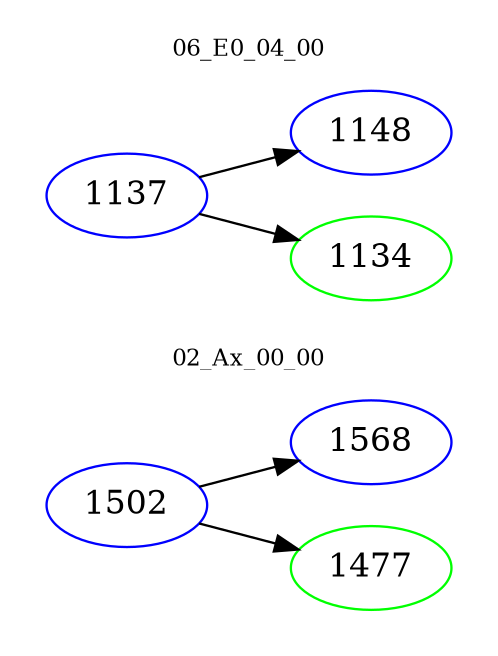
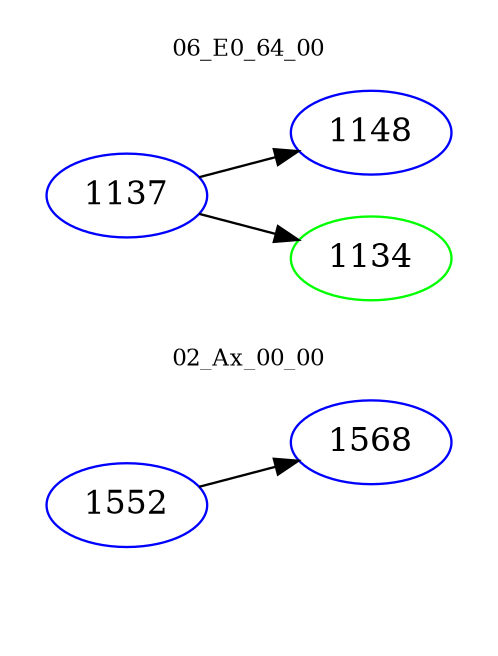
cluster "06_E0_04_00": label "06_E0_04_00" -> "06_E0_64_00"
node "1502": label "1502" -> "1552"
node "1477": removed
